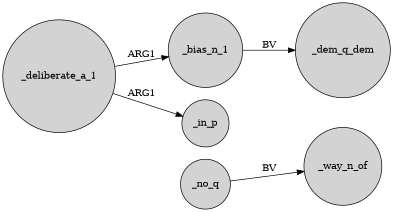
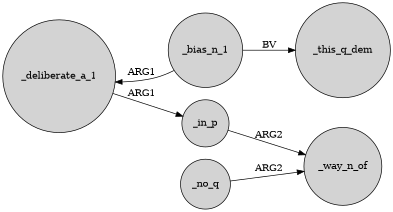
node "_dem_q_dem": label "_dem_q_dem" -> "_this_q_dem"
edge "_deliberate_a_1" -> "_bias_n_1": reversed
edge "_in_p" -> "_way_n_of": added, label "ARG2"
edge "_no_q" -> "_way_n_of": label "BV" -> "ARG2"
